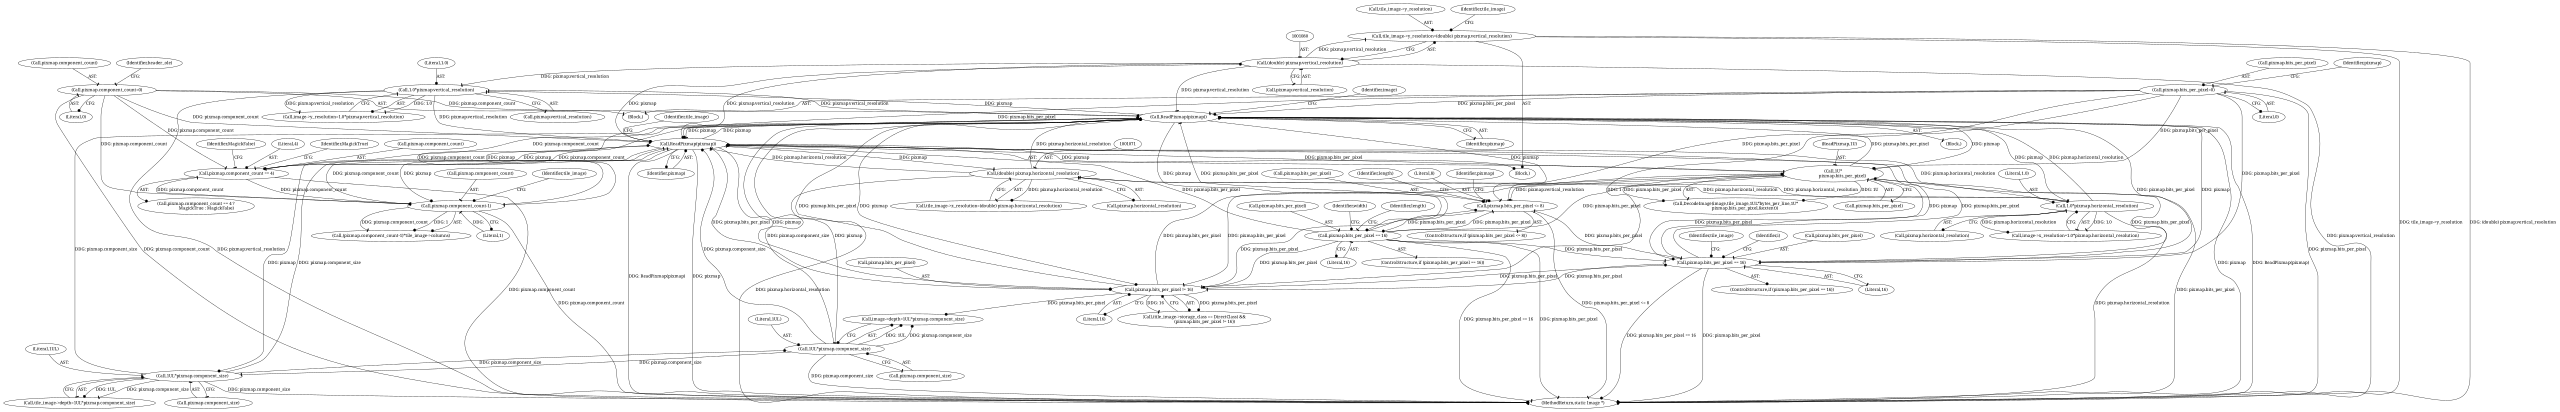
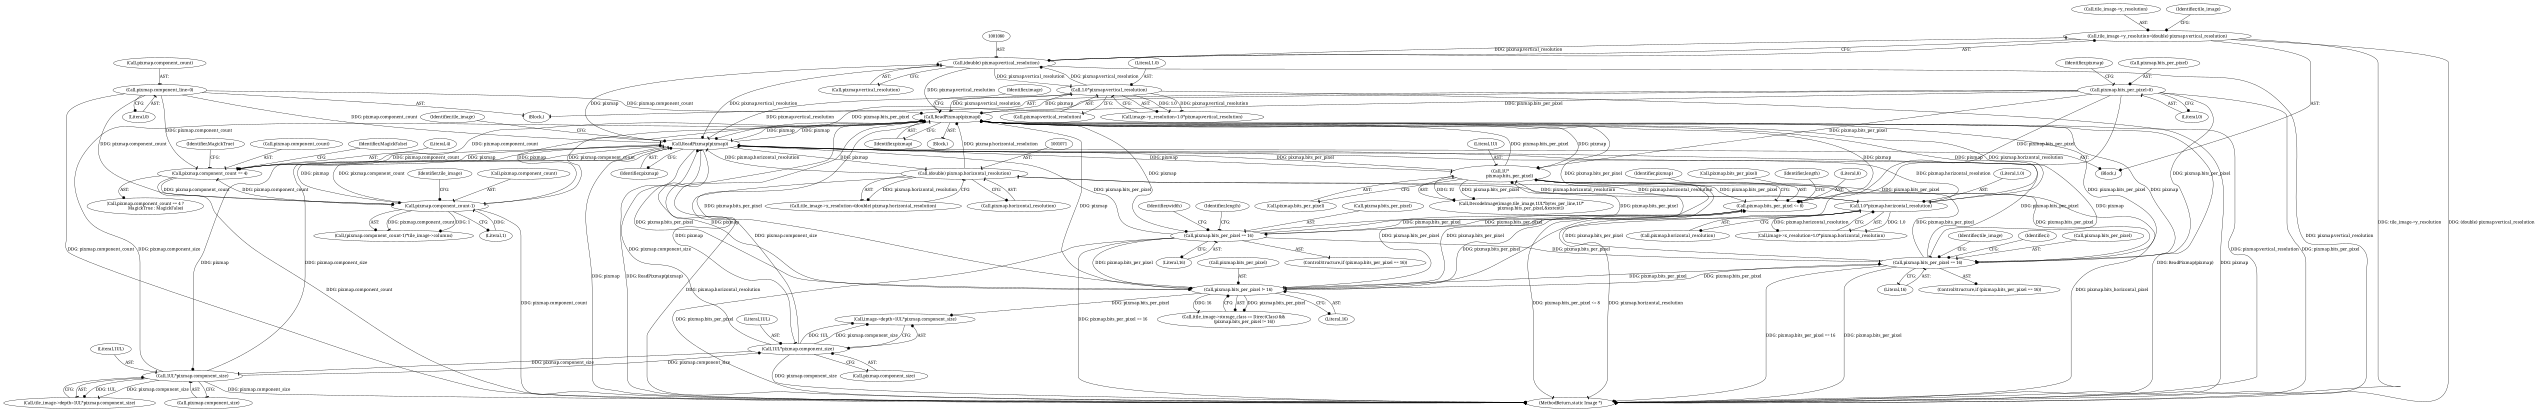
node "(Identifier,header_ole)": removed
edge "(Call,1.0*pixmap.vertical_resolution)" -> "(Call,(double) pixmap.vertical_resolution)": added, label "DDG: pixmap.vertical_resolution"
node "(Call,pixmap.component_count=0)": label "(Call,pixmap.component_count=0)" -> "(Call,pixmap.component_line=0)"
edge "(Call,pixmap.bits_per_pixel=0)" -> "(Call,pixmap.bits_per_pixel <= 8)": arrowhead tee -> dot
node "(ReadPixmap,1U)": label "(ReadPixmap,1U)" -> "(Literal,1U)"
edge "(Call,1U* pixmap.bits_per_pixel)" -> "(Call,pixmap.bits_per_pixel <= 8)": label "DDG: pixmap.vertical_resolution" -> "DDG: pixmap.bits_per_pixel"
edge "(Call,pixmap.bits_per_pixel=0)" -> "(Call,pixmap.bits_per_pixel != 16)": label "DDG: 1" -> "DDG: pixmap.bits_per_pixel"
node "(ControlStructure,if (pixmap.bits_per_pixel <= 8))": removed
edge "(Call,1U* pixmap.bits_per_pixel)" -> "(MethodReturn,static Image *)": label "DDG: pixmap.bits_per_pixel" -> "DDG: pixmap.bits_horizontal_pixel"
